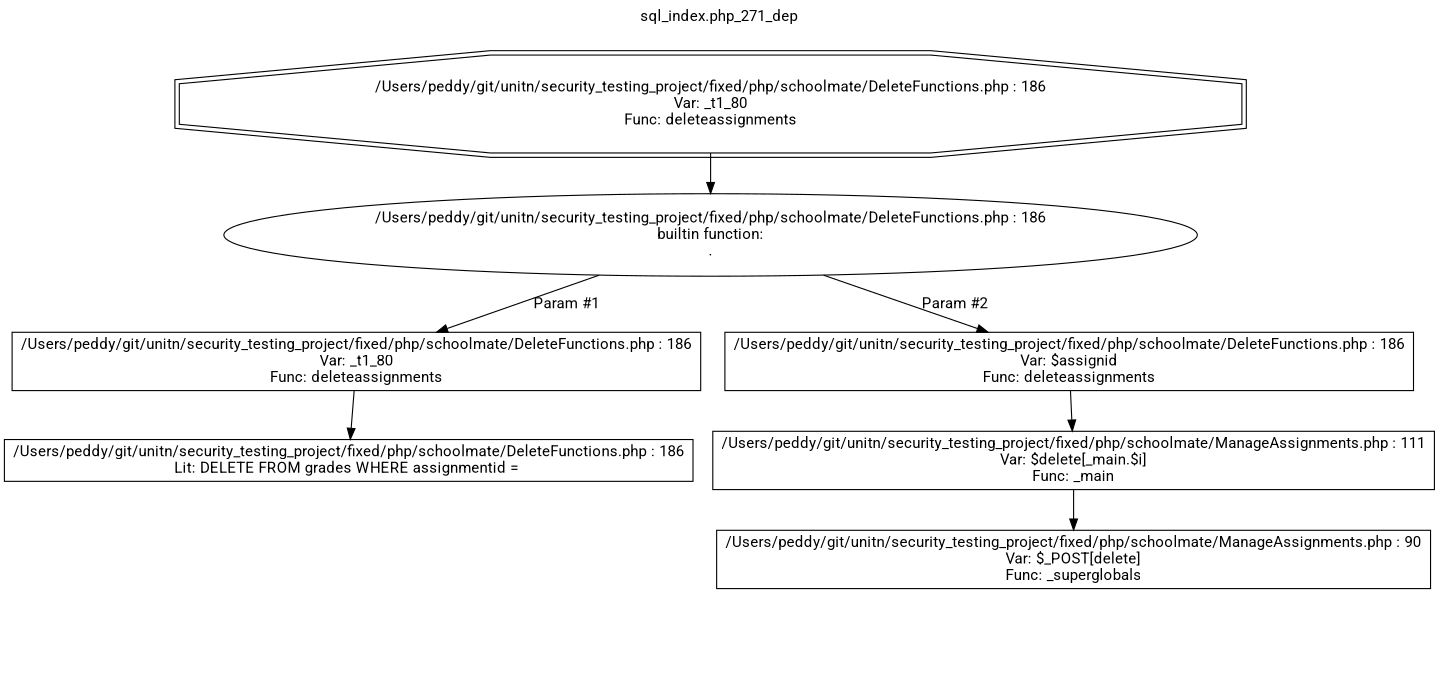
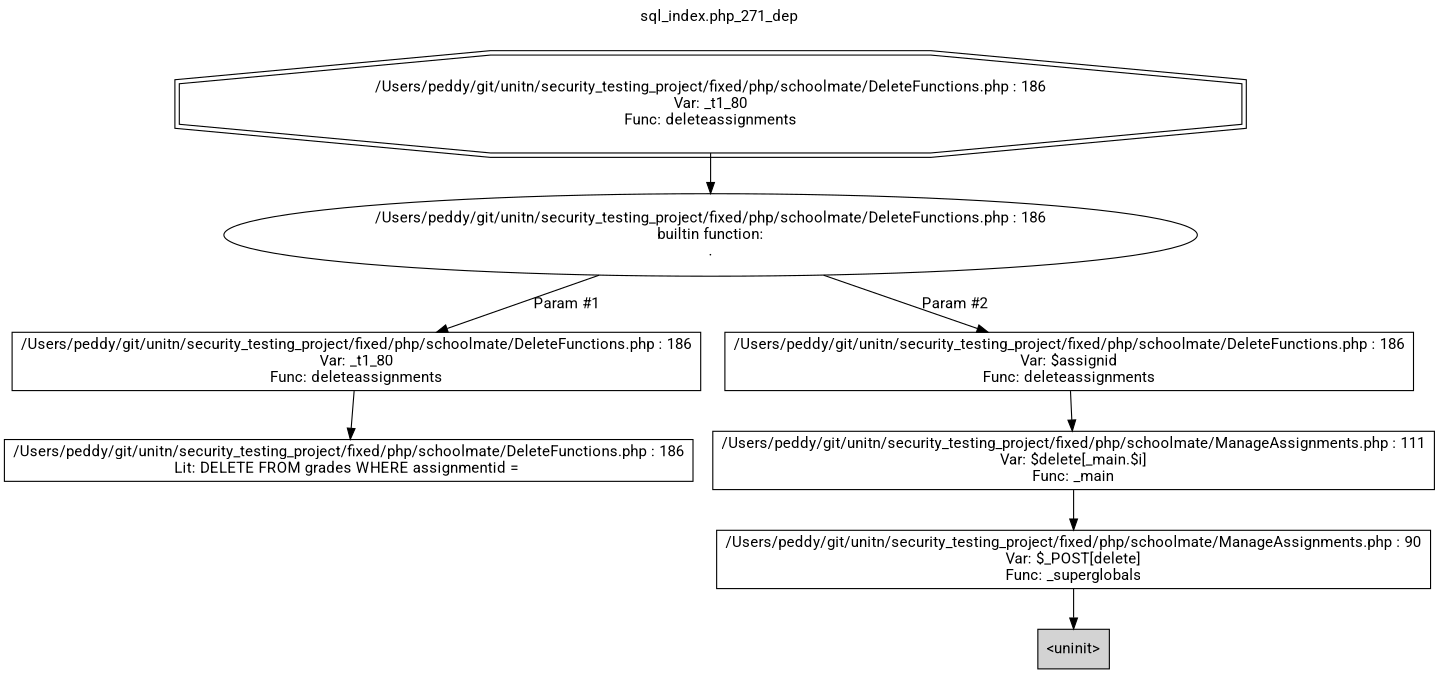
node "<uninit>": added
